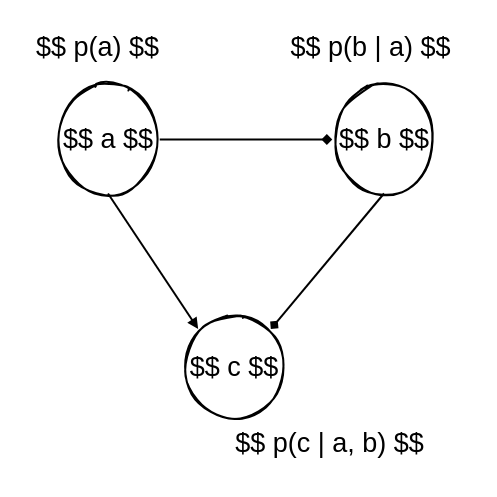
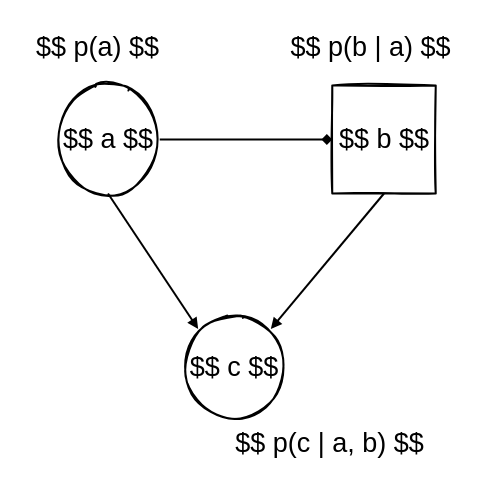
node "$$ b $$": shape ellipse -> rectangle
edge "$$ b $$" -> "$$ c $$": arrowhead diamond -> block
